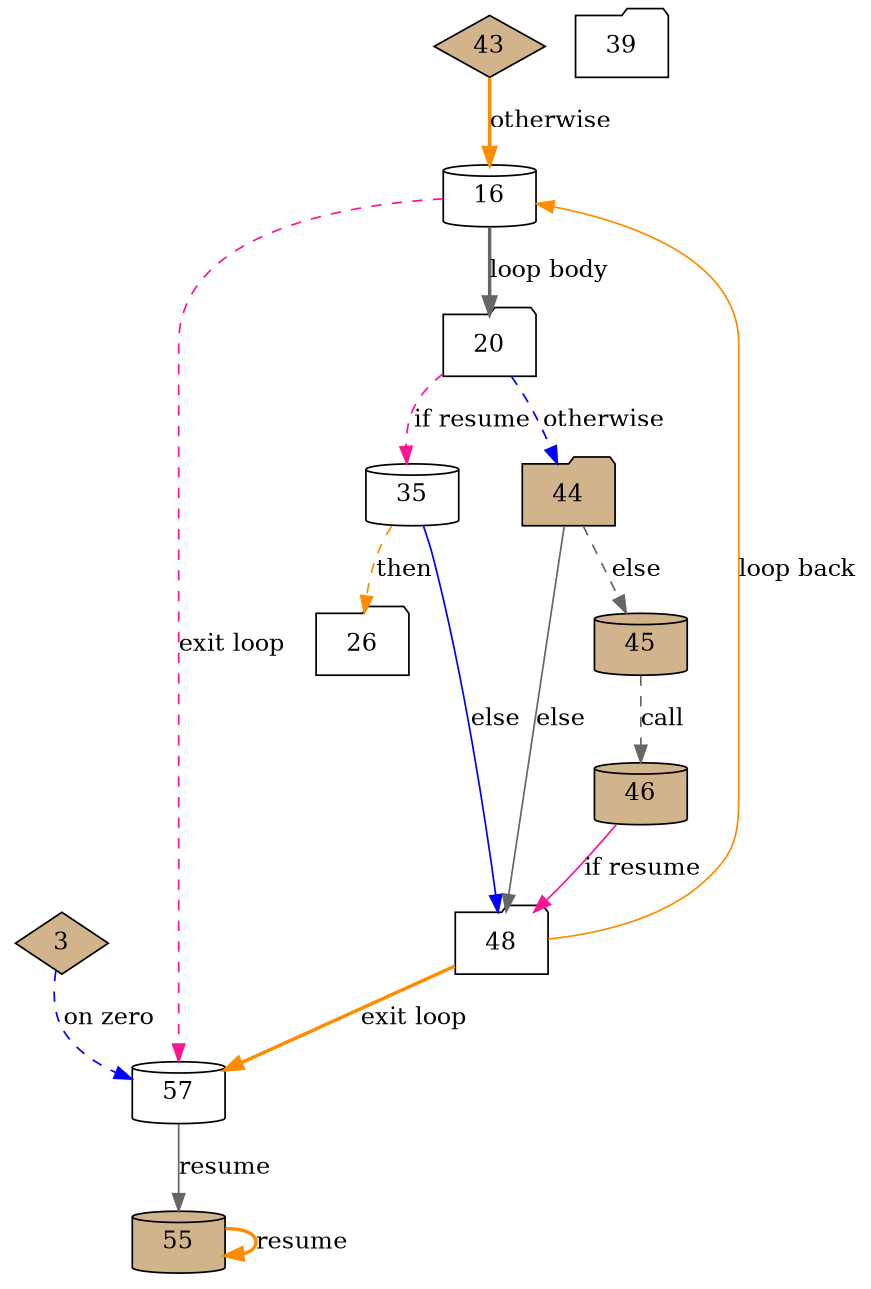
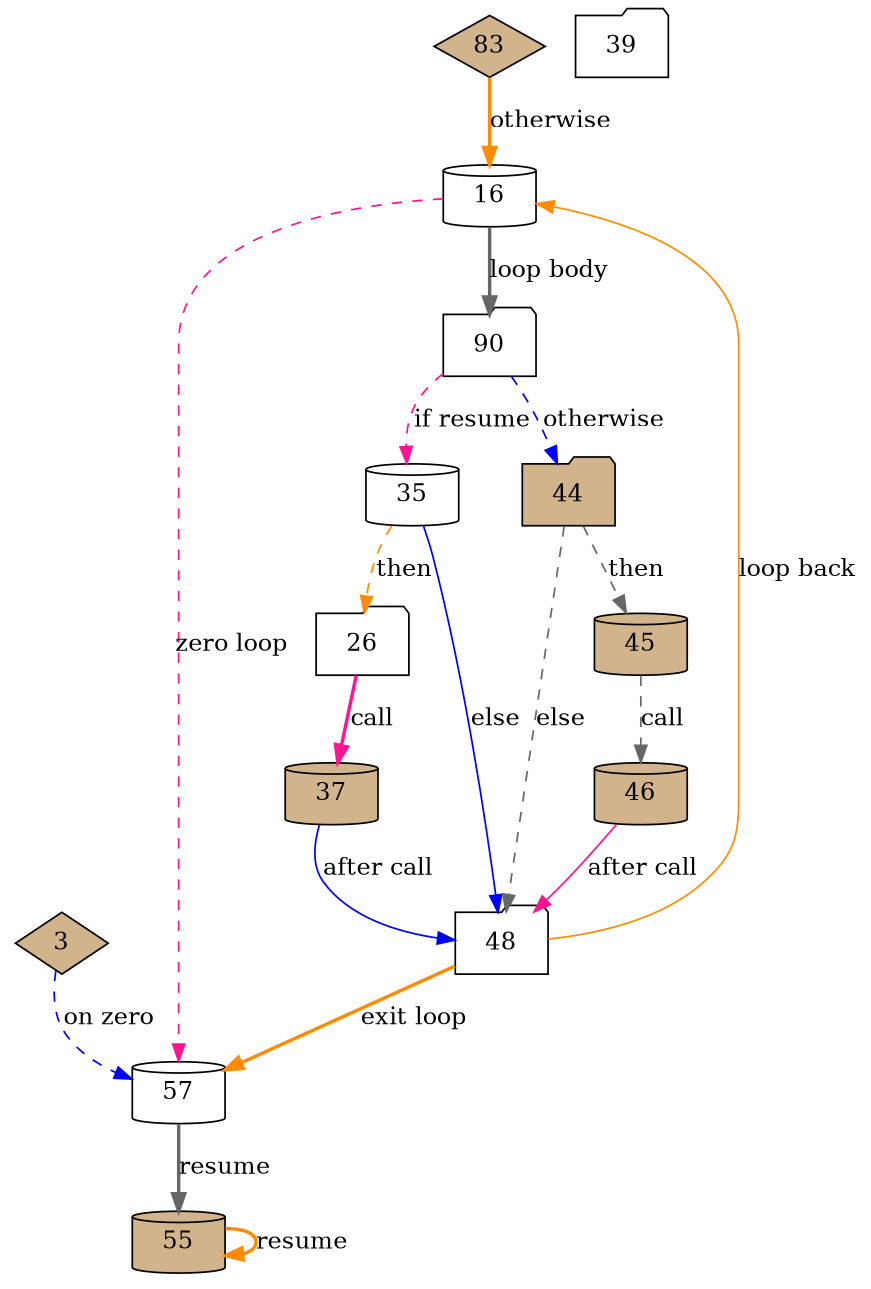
node "43": label "43" -> "83"
node "20": label "20" -> "90"
edge "44" -> "45": label "else" -> "then"
edge "16" -> "57": label "exit loop" -> "zero loop"
edge "44" -> "48": style solid -> dashed
node "37": added
edge "46" -> "48": label "if resume" -> "after call"
edge "57" -> "55": style solid -> bold
